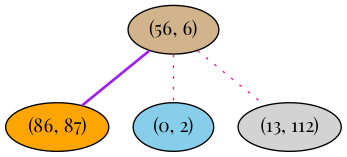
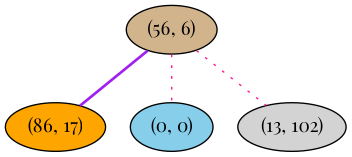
node "(86, 87)": label "(86, 87)" -> "(86, 17)"
node "(0, 2)": label "(0, 2)" -> "(0, 0)"
node "(13, 112)": label "(13, 112)" -> "(13, 102)"
